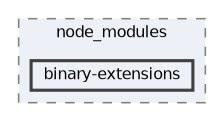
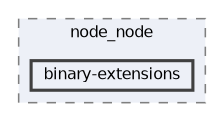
cluster "node_modules": label "node_modules" -> "node_node"
